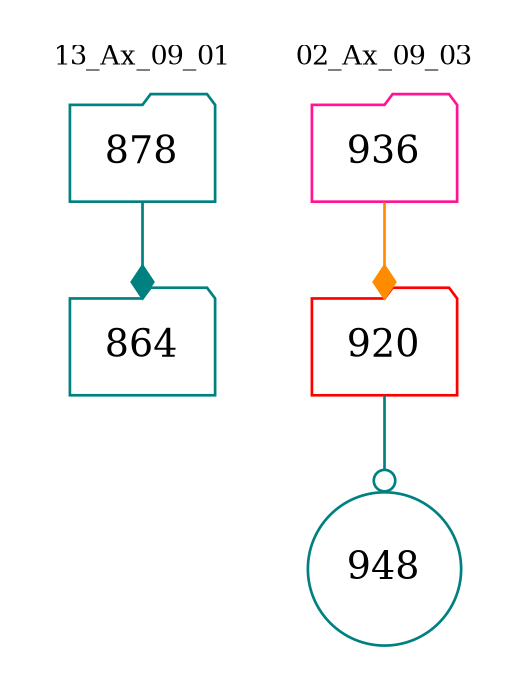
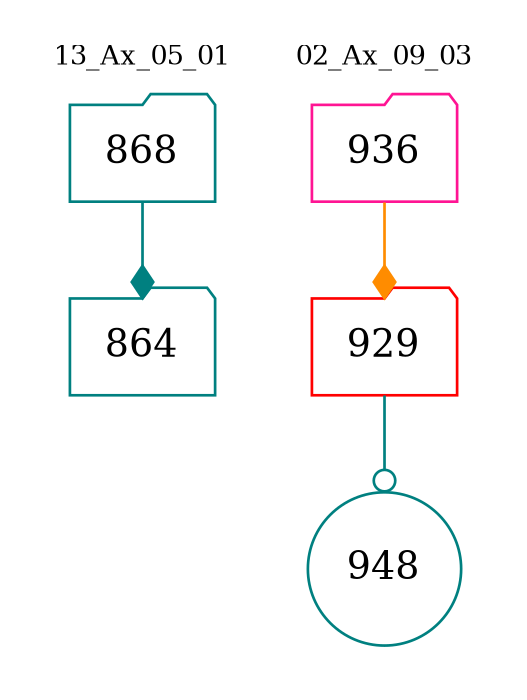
cluster "13_Ax_09_01": label "13_Ax_09_01" -> "13_Ax_05_01"
node "878": label "878" -> "868"
node "920": label "920" -> "929"
